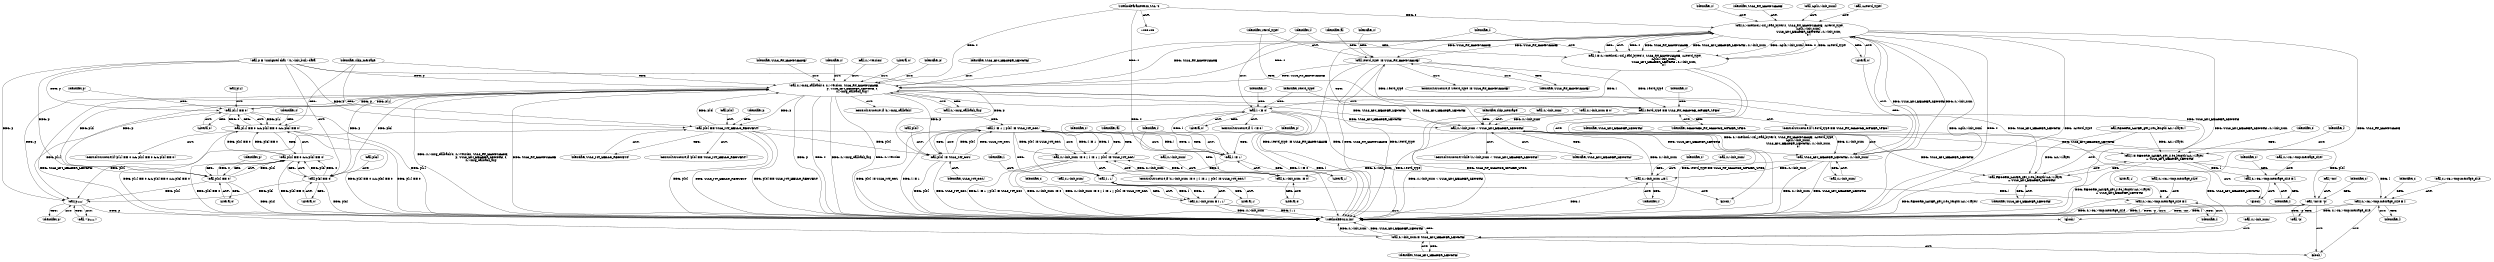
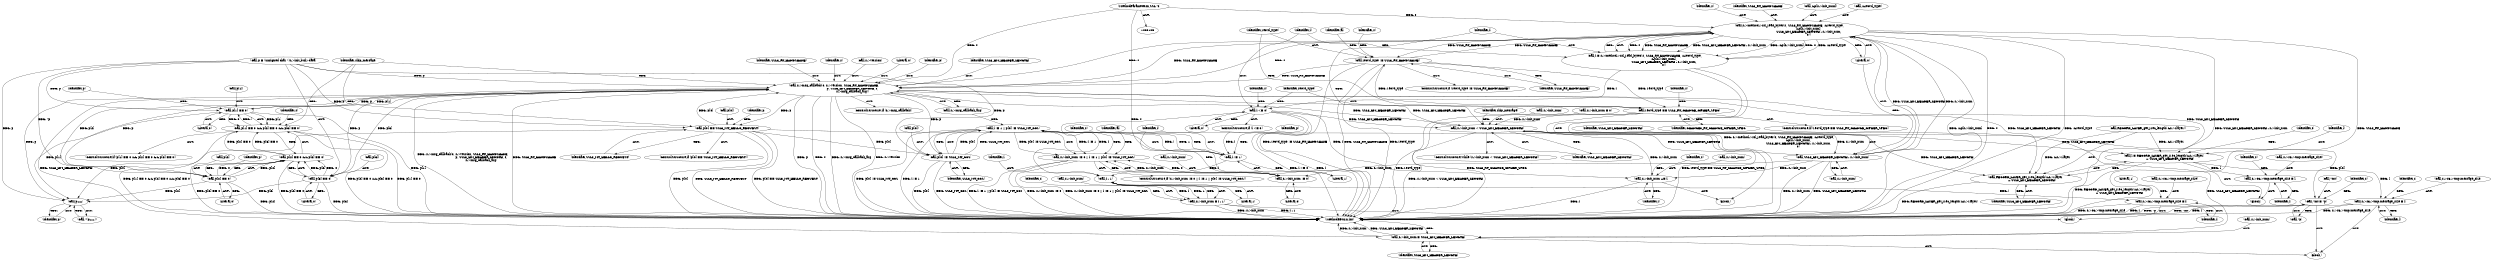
edge "(Call,p = (unsigned char *)s->init_buf->data)" -> "(Call,p[2] == 0)": label "DDG: p" -> "DDG: *p"
edge "(Call,p[1] == 0 && p[2] == 0 && p[3] == 0)" -> "(Call,p[1] == 0)": label "CFG: " -> "DDG: l"
edge "(Call,i <= 0)" -> "(Call,i != 1)": now "(ControlStructure,if (i <= 0))" -> "(Call,i != 1)"
node "(Call,p[2])": added
edge "(Call,i != 1 || p[0] != SSL3_MT_CCS)" -> "(Call,i - 1)": now "(Call,s->init_num = i - 1)" -> "(Call,i - 1)"
edge "(Call,p[0] != SSL3_MT_CCS)" -> "(Identifier,SSL3_MT_CCS)": added, label "CFG:"
edge "(Call,s->init_num != 0 || i != 1 || p[0] != SSL3_MT_CCS)" -> "(Call,s->init_num != 0)": added, label "CFG:"
edge "(Call,*p)" -> "(Call,*mt = *p)": label "DDG: *p" -> "AST: "
edge "(Call,p++)" -> "(MethodReturn,int)": removed, label "DDG: p"
